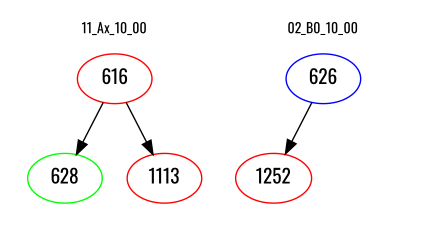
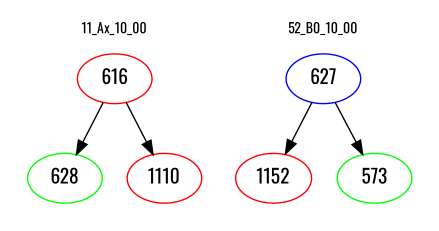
cluster "02_B0_10_00": label "02_B0_10_00" -> "52_B0_10_00"
node "626": label "626" -> "627"
node "1113": label "1113" -> "1110"
node "1252": label "1252" -> "1152"
node "573": added
